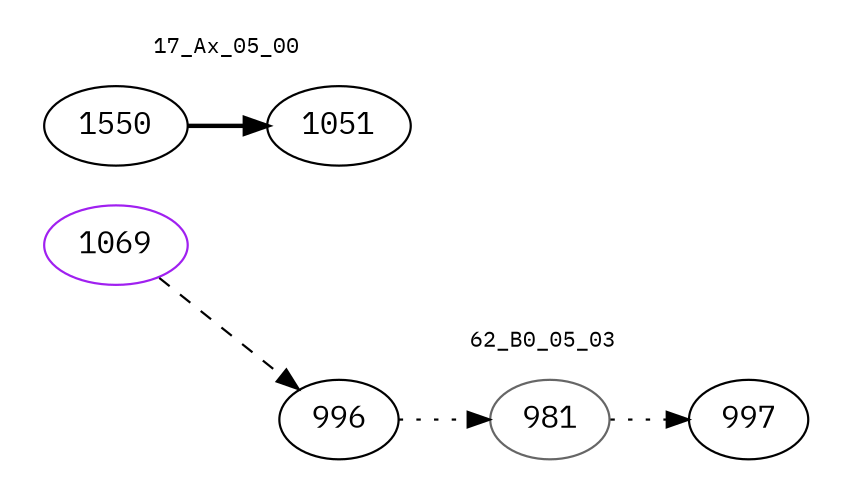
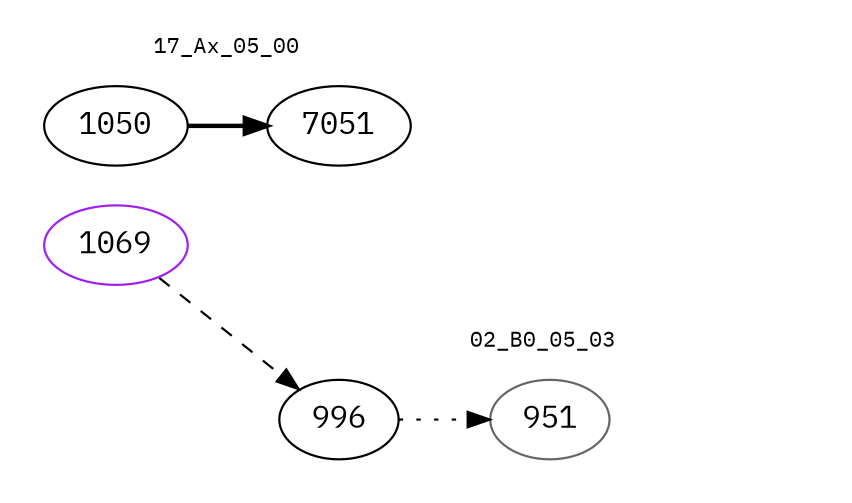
node "1550": label "1550" -> "1050"
node "1051": label "1051" -> "7051"
cluster "62_B0_05_03": label "62_B0_05_03" -> "02_B0_05_03"
node "981": label "981" -> "951"
node "997": removed
